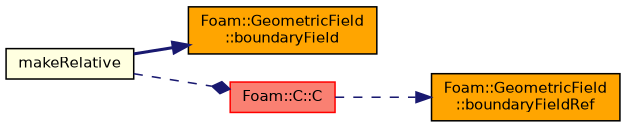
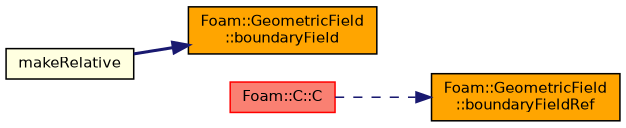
edge "makeRelative" -> "Foam::C::C": removed
